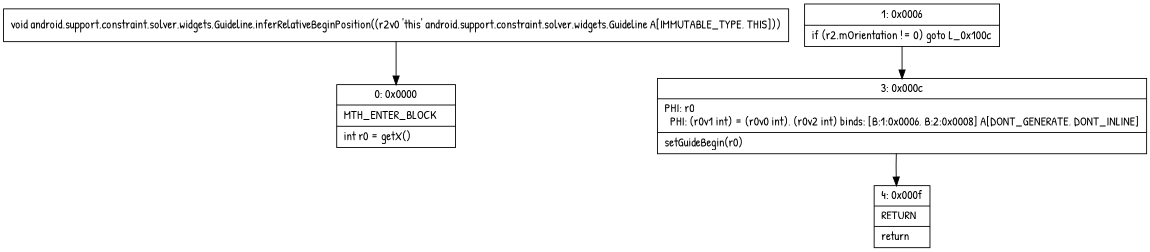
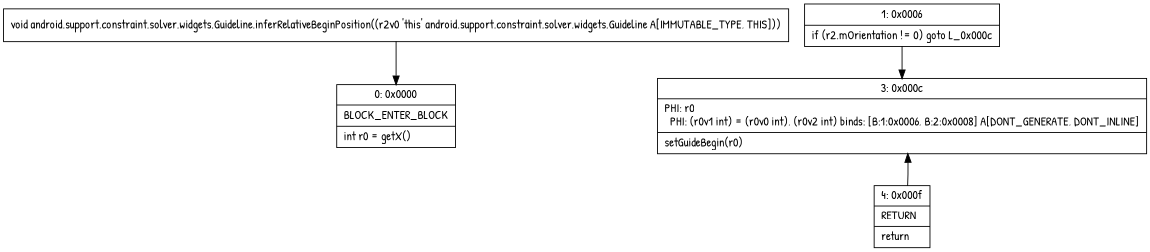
node "1: 0x0006": text "if (r2.mOrientation != 0) goto L_0x100c" -> "if (r2.mOrientation != 0) goto L_0x000c"
node "0: 0x0000": text "MTH_ENTER_BLOCK" -> "BLOCK_ENTER_BLOCK"
edge "3: 0x000c" -> "4: 0x000f": reversed
